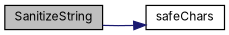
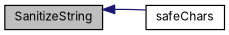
edge "SanitizeString" -> "safeChars": reversed
